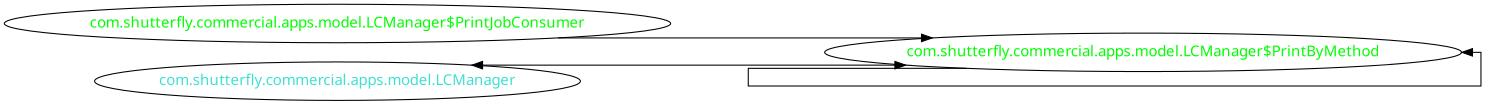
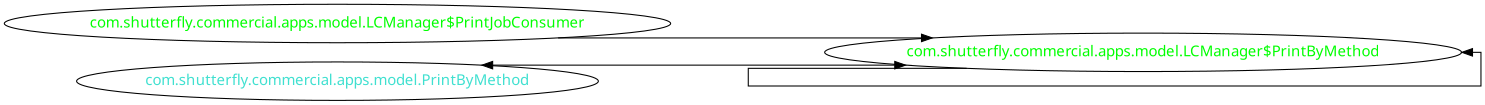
node "com.shutterfly.commercial.apps.model.LCManager": label "com.shutterfly.commercial.apps.model.LCManager" -> "com.shutterfly.commercial.apps.model.PrintByMethod"
